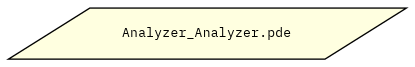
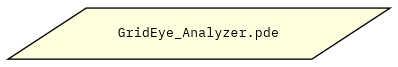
node "Analyzer_Analyzer.pde": label "Analyzer_Analyzer.pde" -> "GridEye_Analyzer.pde"
